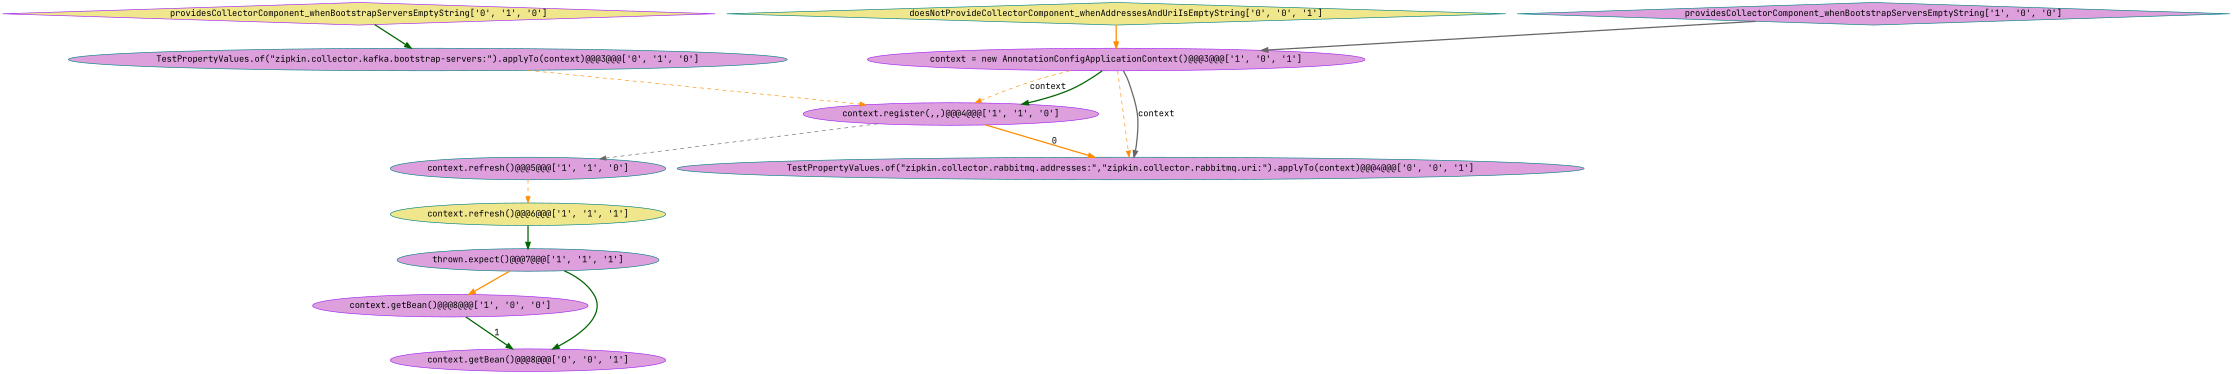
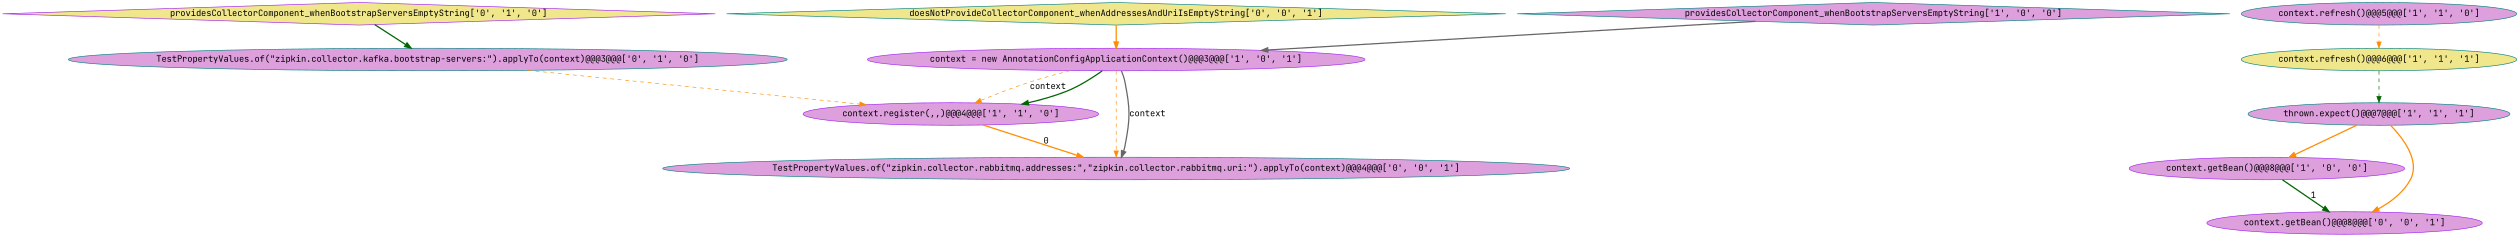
edge "context.register(,,)@@@4@@@['1', '1', '0']" -> "context.refresh()@@@5@@@['1', '1', '0']": removed
edge "context.refresh()@@@6@@@['1', '1', '1']" -> "thrown.expect()@@@7@@@['1', '1', '1']": style bold -> dashed
edge "thrown.expect()@@@7@@@['1', '1', '1']" -> "context.getBean()@@@8@@@['0', '0', '1']": color darkgreen -> darkorange
